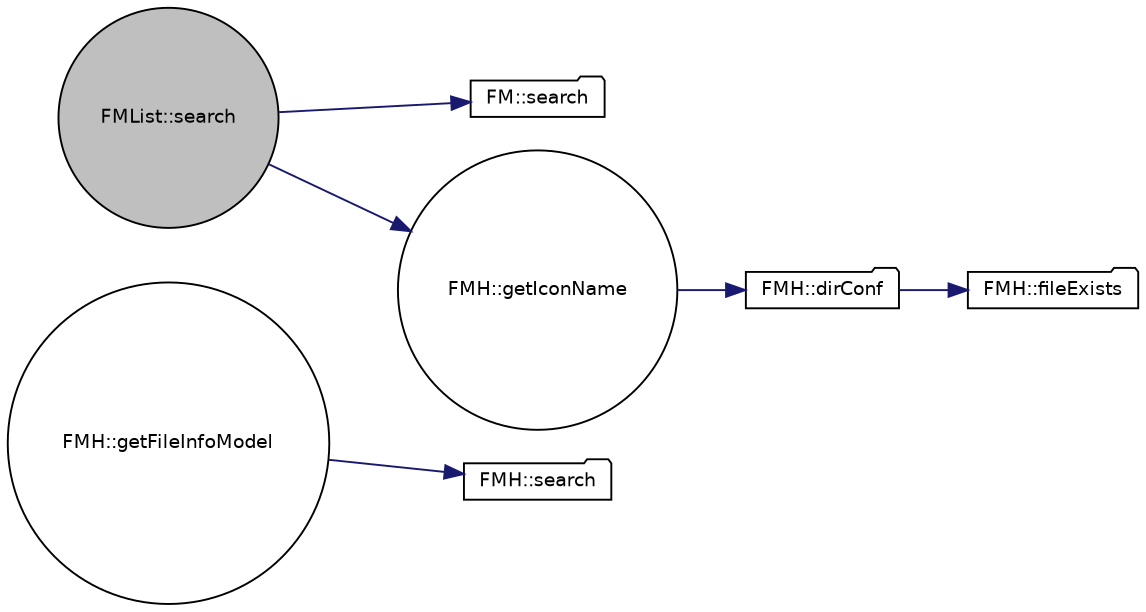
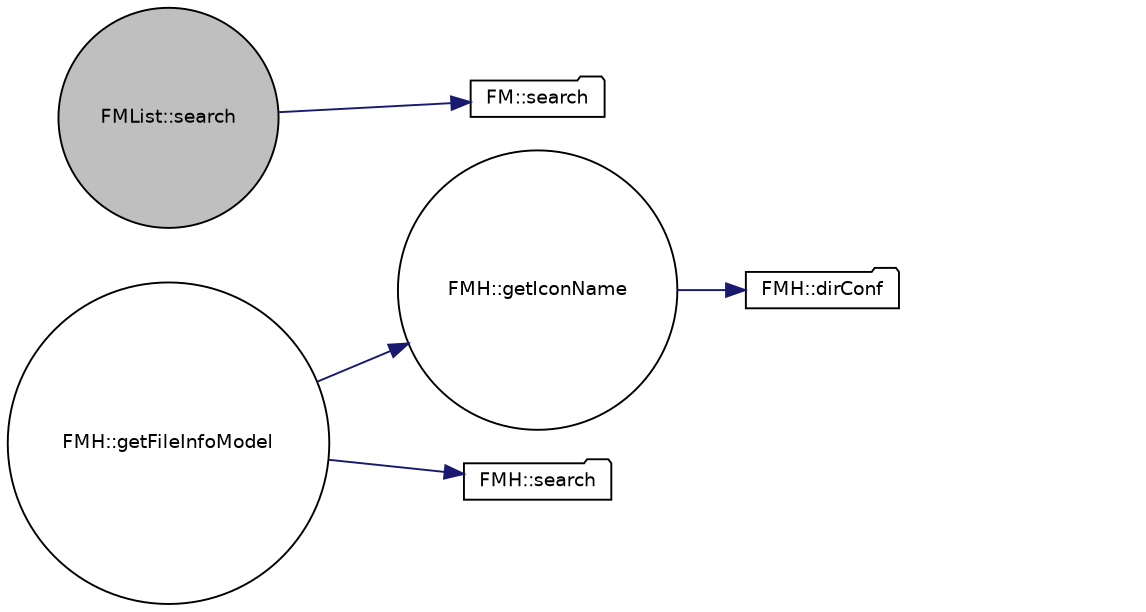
edge "FMList::search" -> "FMH::getIconName": now "FMH::getFileInfoModel" -> "FMH::getIconName"
node "FMH::fileExists": removed
